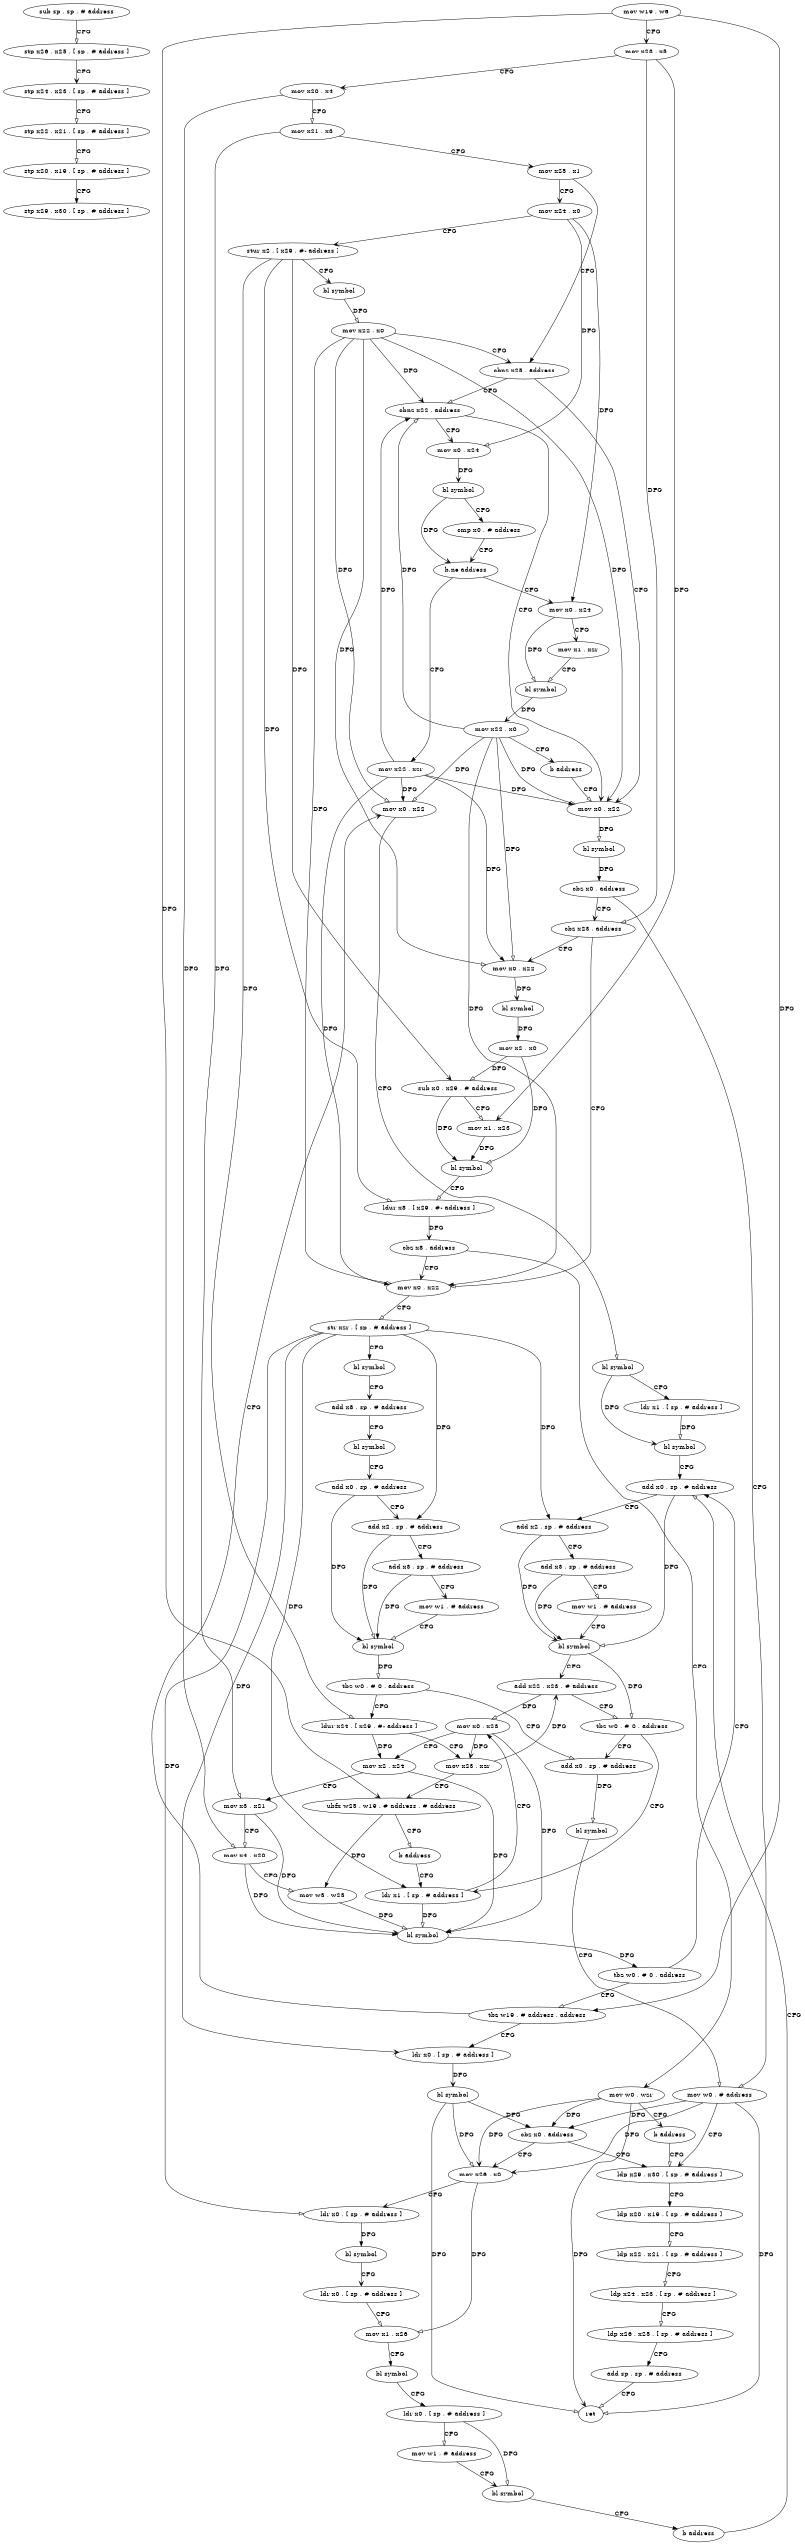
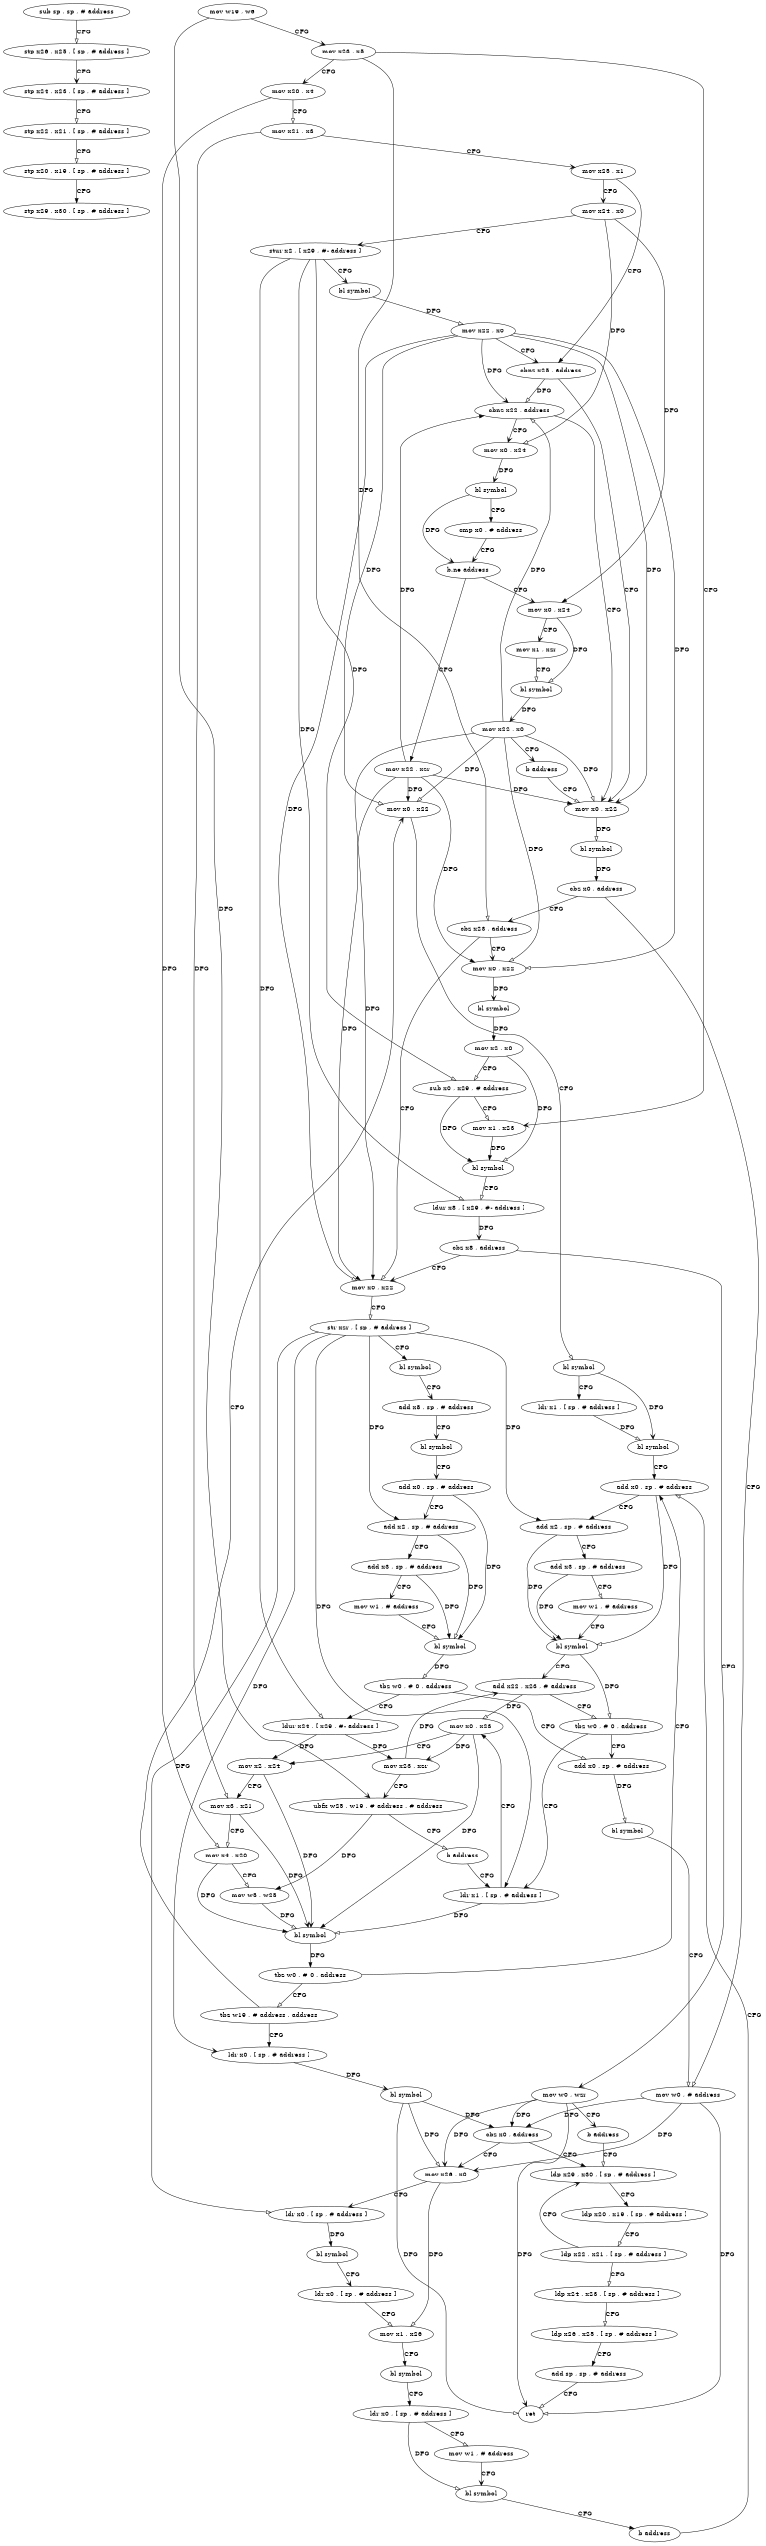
edge "cbnz x25 , address" -> "cbnz x22 , address": label "CFG" -> "DFG"
edge "mov x23 , x5" -> "mov x1 , x23": label "DFG" -> "CFG"
edge "stur x2 , [ x29 , #- address ]" -> "sub x0 , x29 , # address": arrowhead vee -> onormal
edge "mov w19 , w6" -> "tbz w19 , # address , address": removed, label "DFG"
edge "mov x2 , x0" -> "sub x0 , x29 , # address": label "DFG" -> "CFG"
edge "ldur x24 , [ x29 , #- address ]" -> "mov x23 , xzr": label "CFG" -> "DFG"
edge "mov w0 , # address" -> "ldp x29 , x30 , [ sp , # address ]": now "ldp x22 , x21 , [ sp , # address ]" -> "ldp x29 , x30 , [ sp , # address ]"
